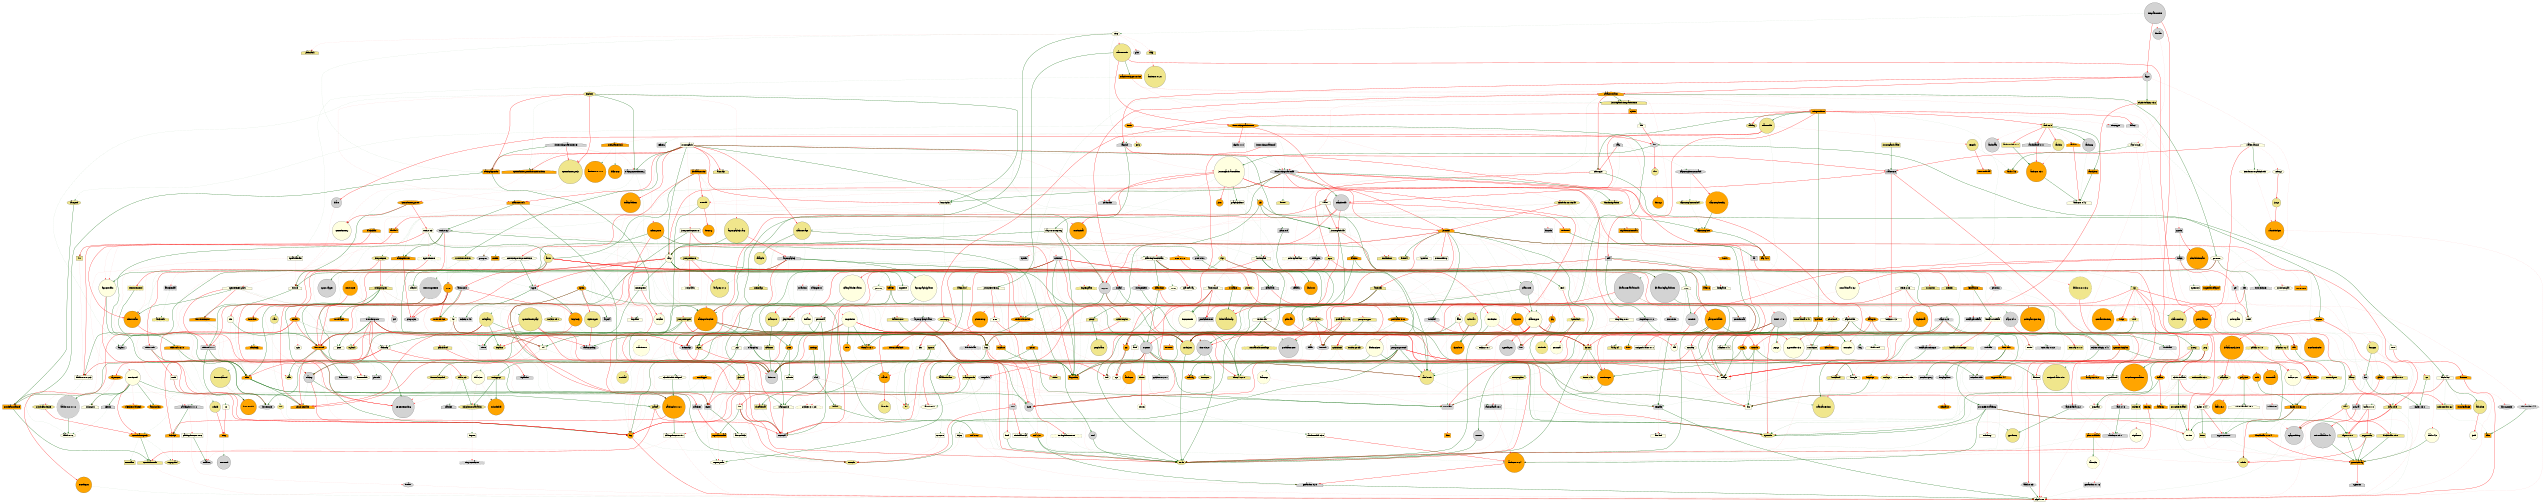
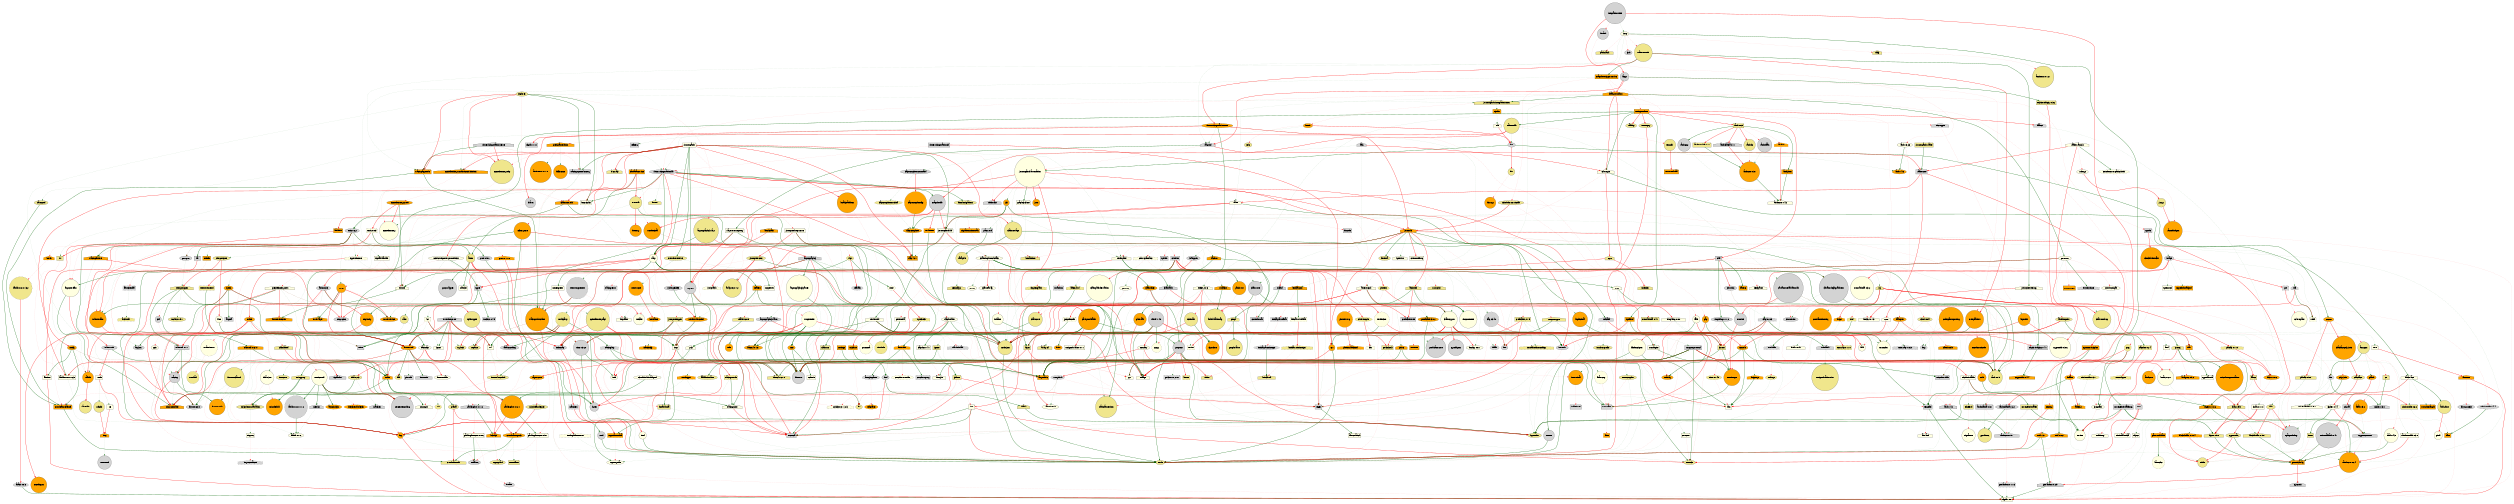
edge "nonempty" -> "dashmap": now "voting_tools_rs" -> "dashmap"
node "bit-vec": removed
